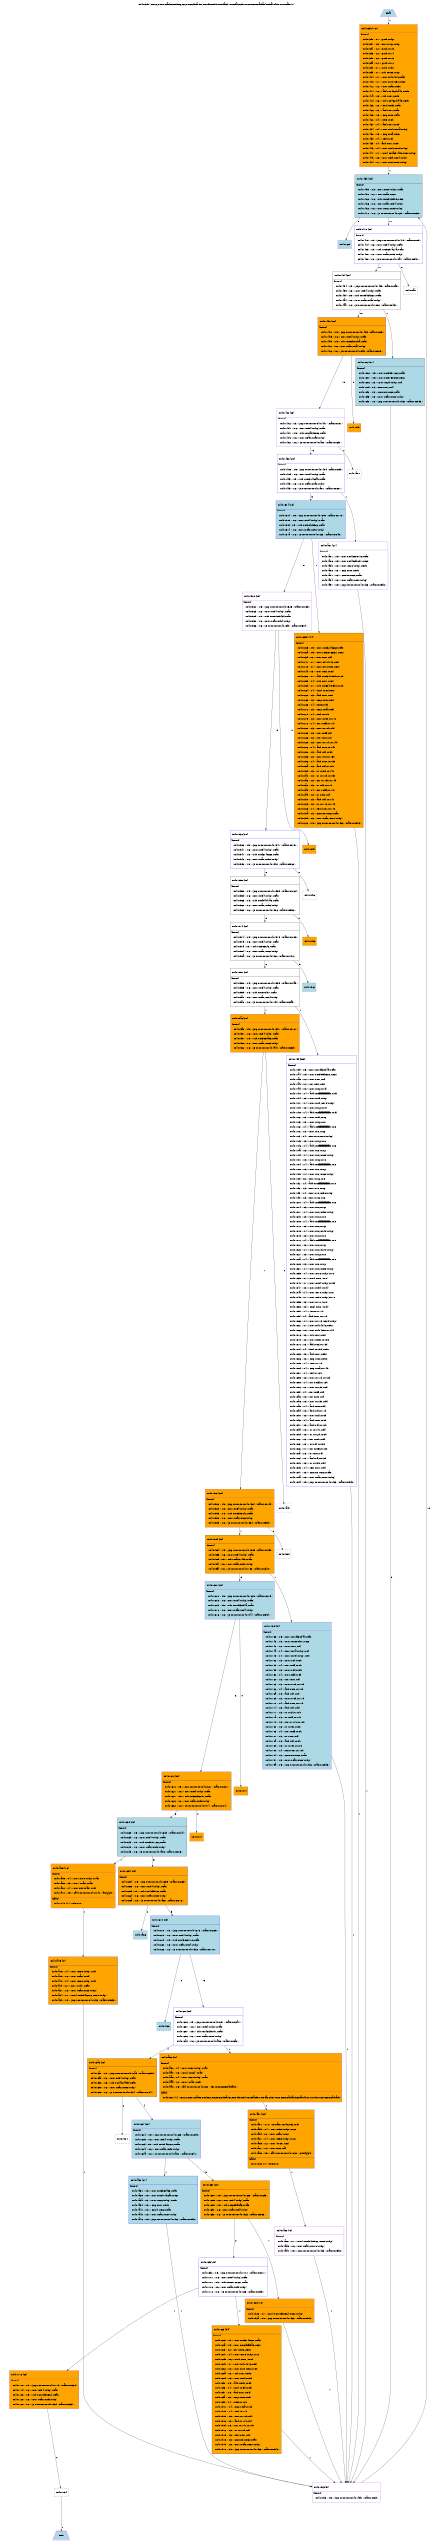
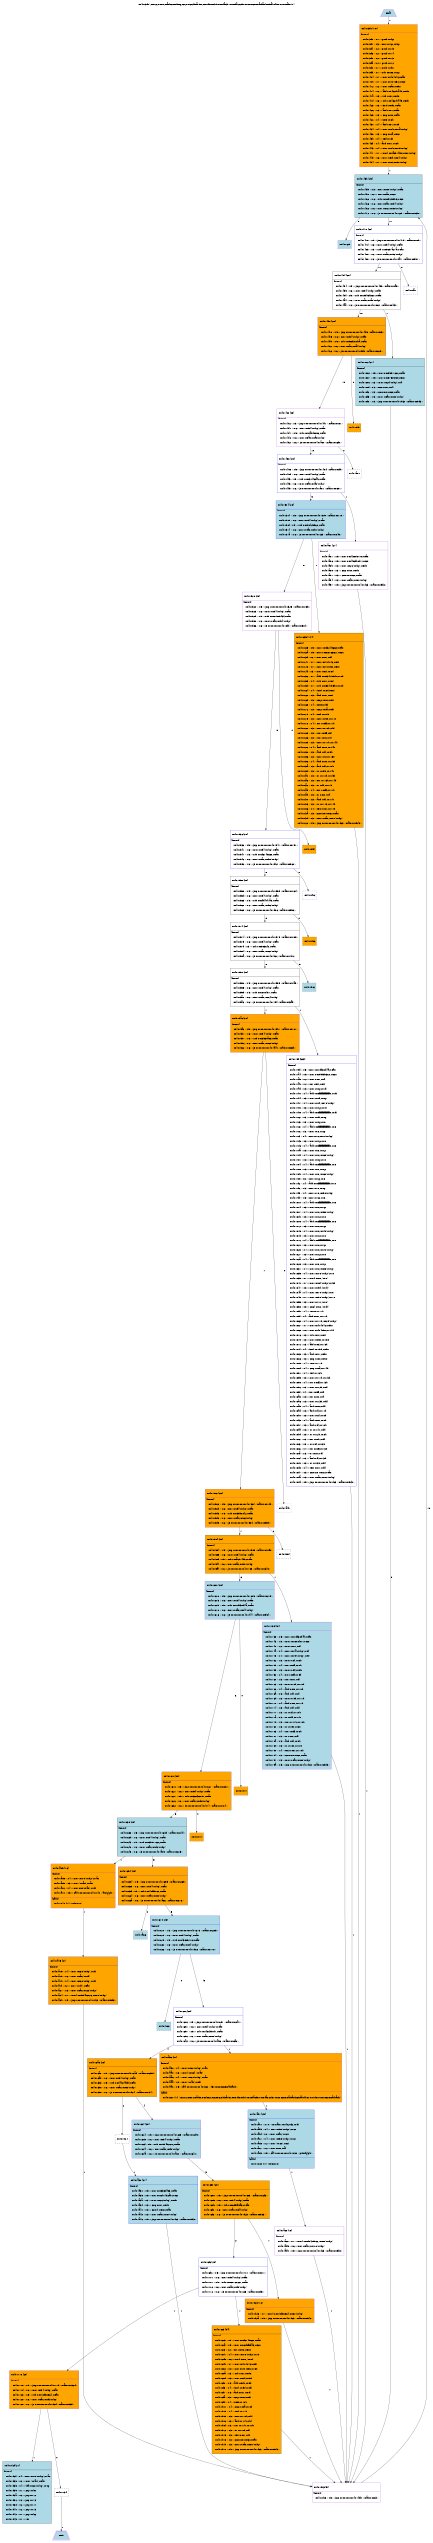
node "0x401ab1 [29]": fillcolor orange -> lightblue
edge "0x4016c4 [28]" -> "0x401a30 [27]": now "0x401b24" -> "0x401a30 [27]"
node "0x401d2f [21]": added
